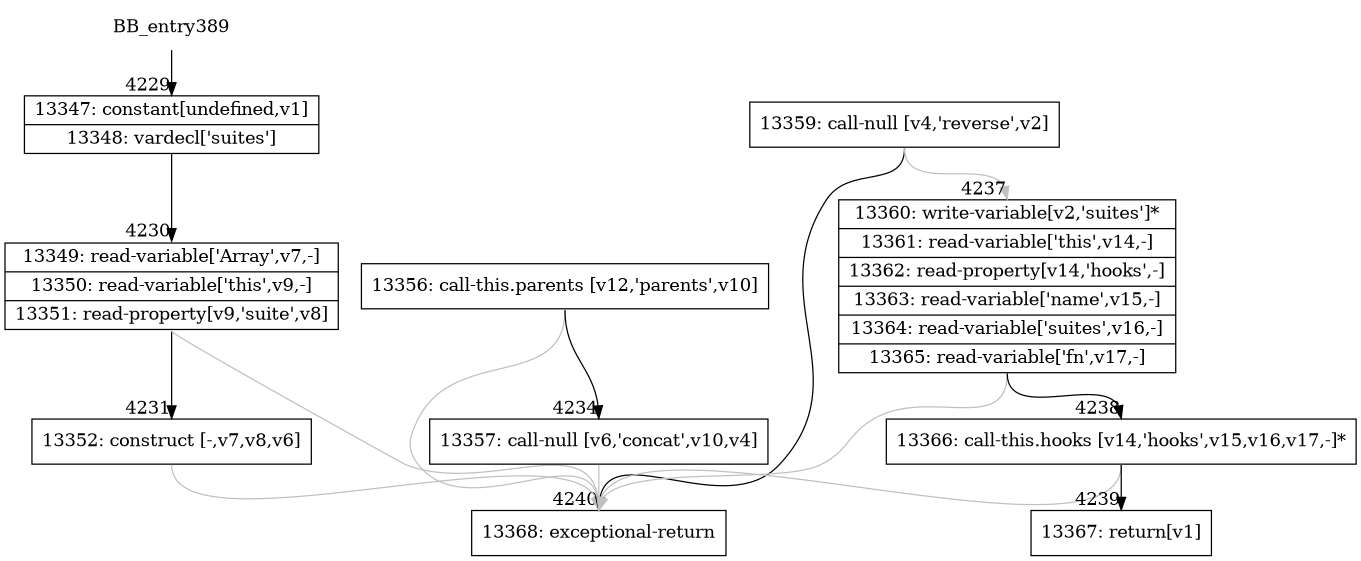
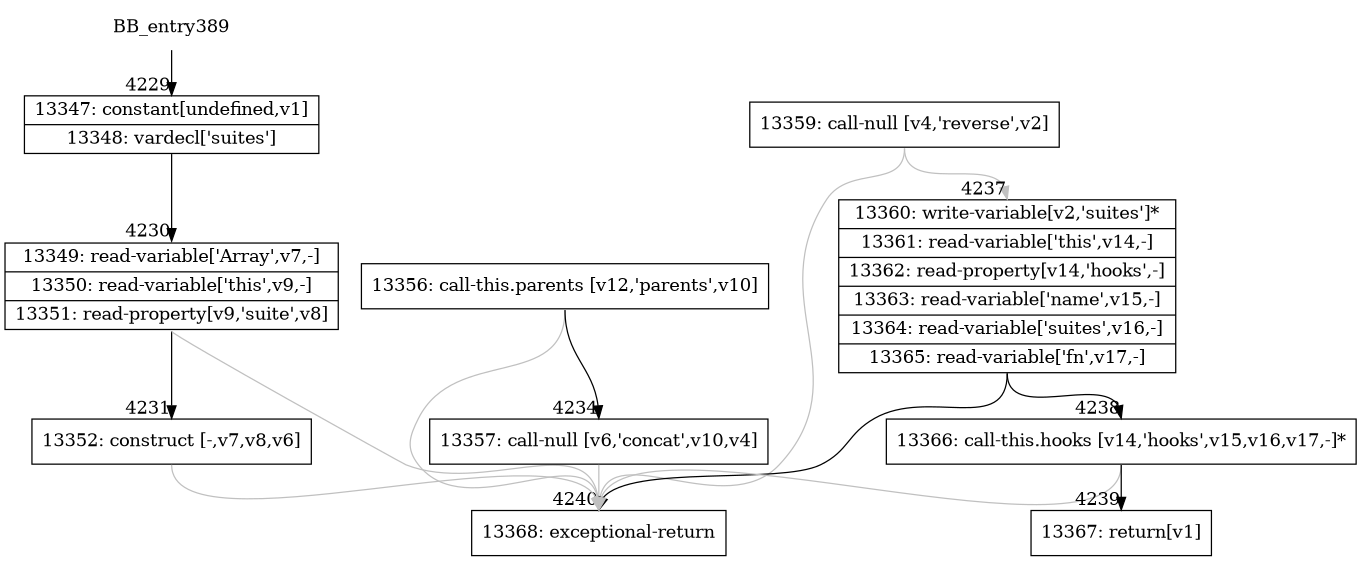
edge "13359: call-null [v4,'reverse',v2]" -> "13368: exceptional-return": color black -> gray
edge "13360: write-variable[v2,'suites']*" -> "13368: exceptional-return": color gray -> black
